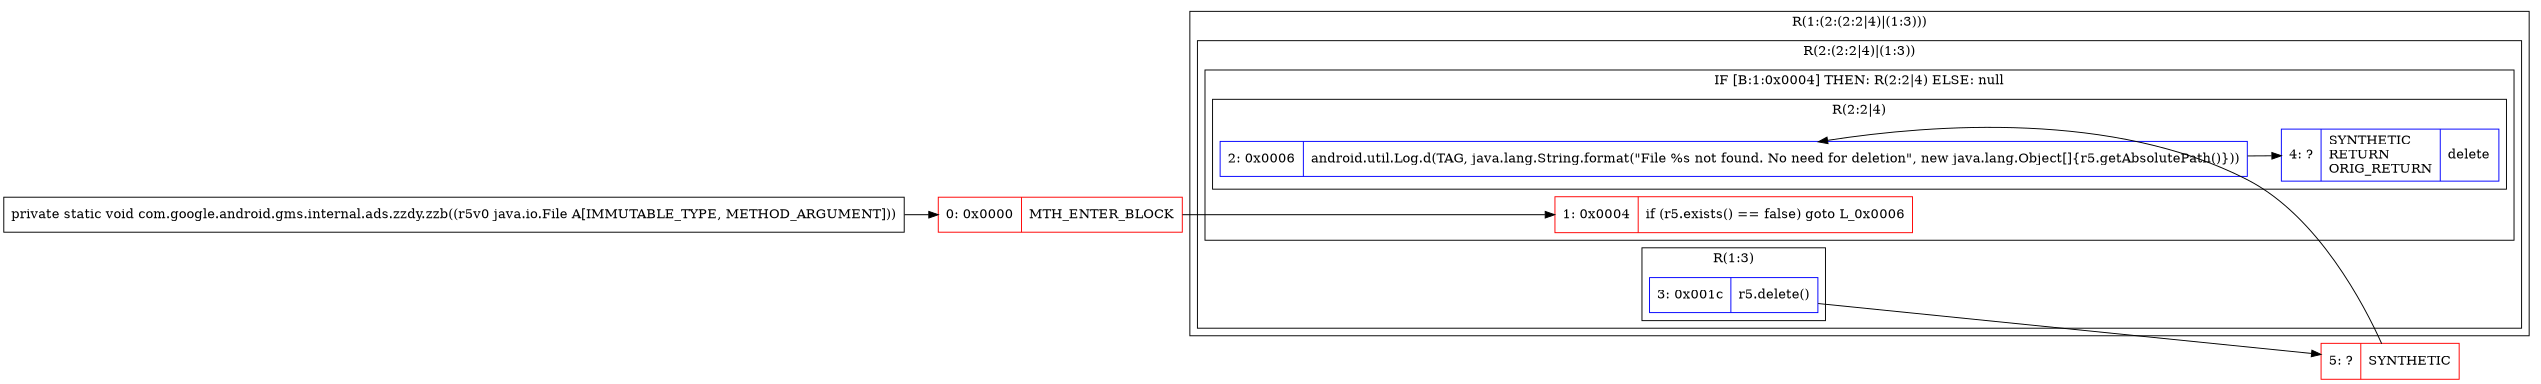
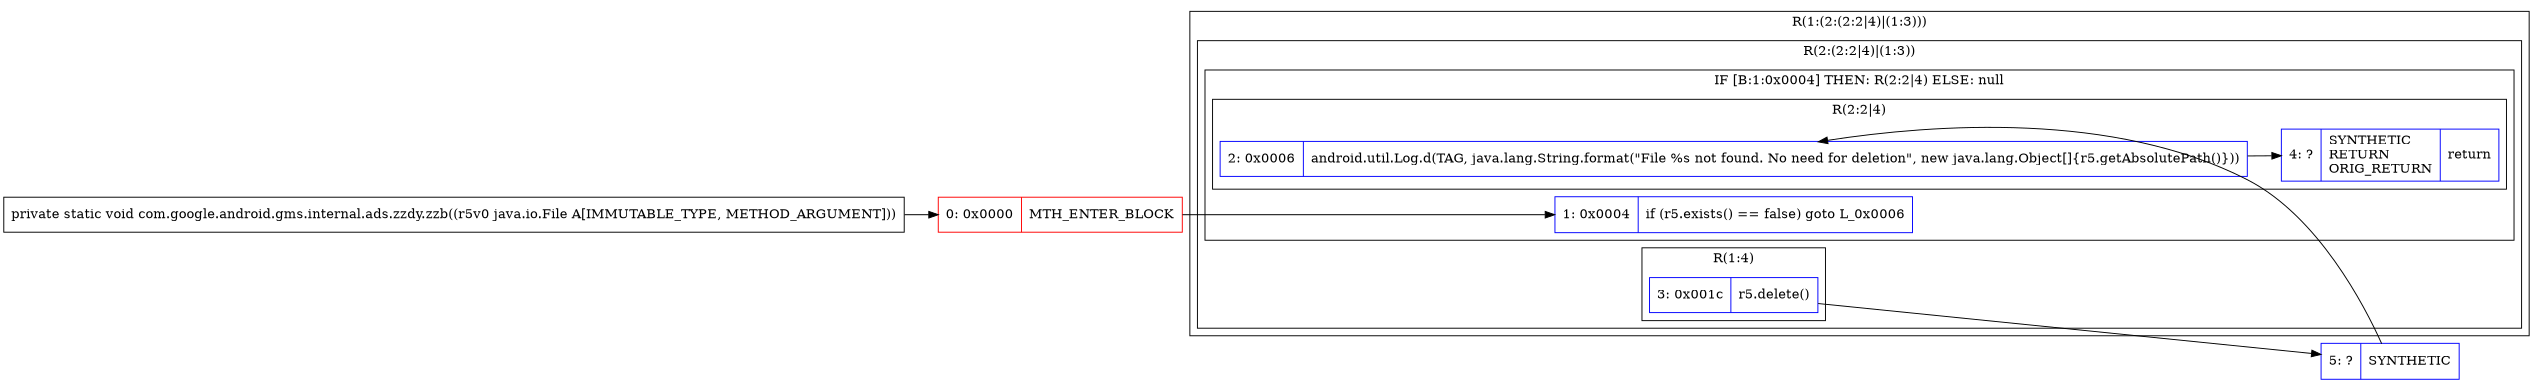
node "4: ?": text "delete" -> "return"
node "1: 0x0004": color red -> blue
cluster "R(1:3)": label "R(1:3)" -> "R(1:4)"
node "5: ?": color red -> blue
